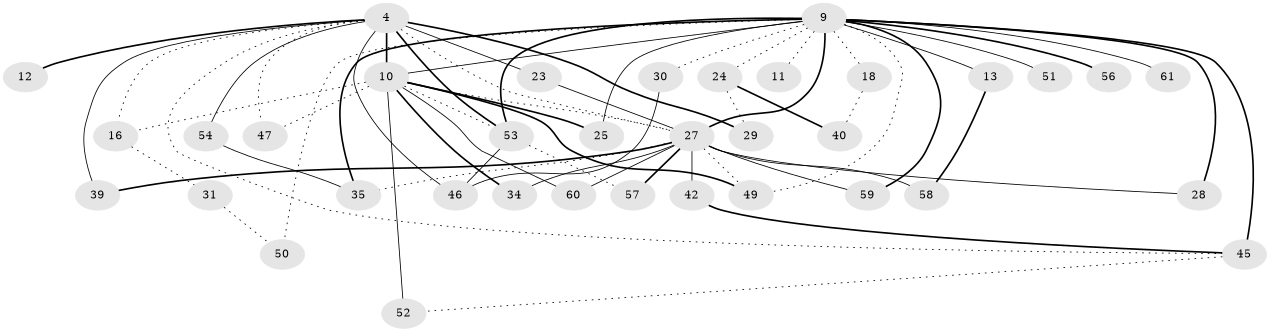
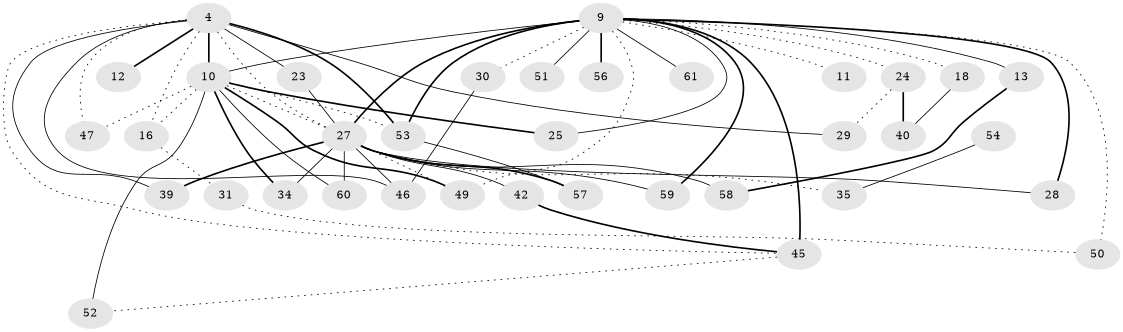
edge "9" -- "35": removed
edge "4" -- "54": removed
edge "4" -- "29": style bold -> solid
edge "18" -- "40": style dotted -> solid
edge "53" -- "46": now "27" -- "46"
edge "53" -- "57": style dotted -> solid
